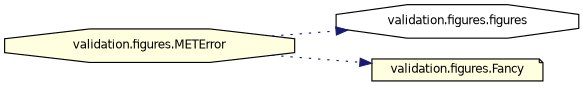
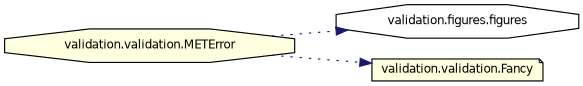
node "validation.figures.METError": label "validation.figures.METError" -> "validation.validation.METError"
node "validation.figures.Fancy": label "validation.figures.Fancy" -> "validation.validation.Fancy"
